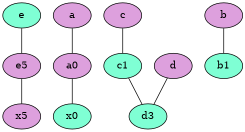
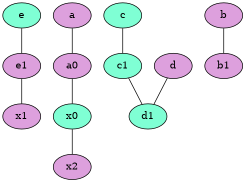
node "c": fillcolor plum -> aquamarine
node "e5": label "e5" -> "e1"
node "b1": fillcolor aquamarine -> plum
node "x5": label "x5" -> "x1"
node "d3": label "d3" -> "d1"
node "x2": added
